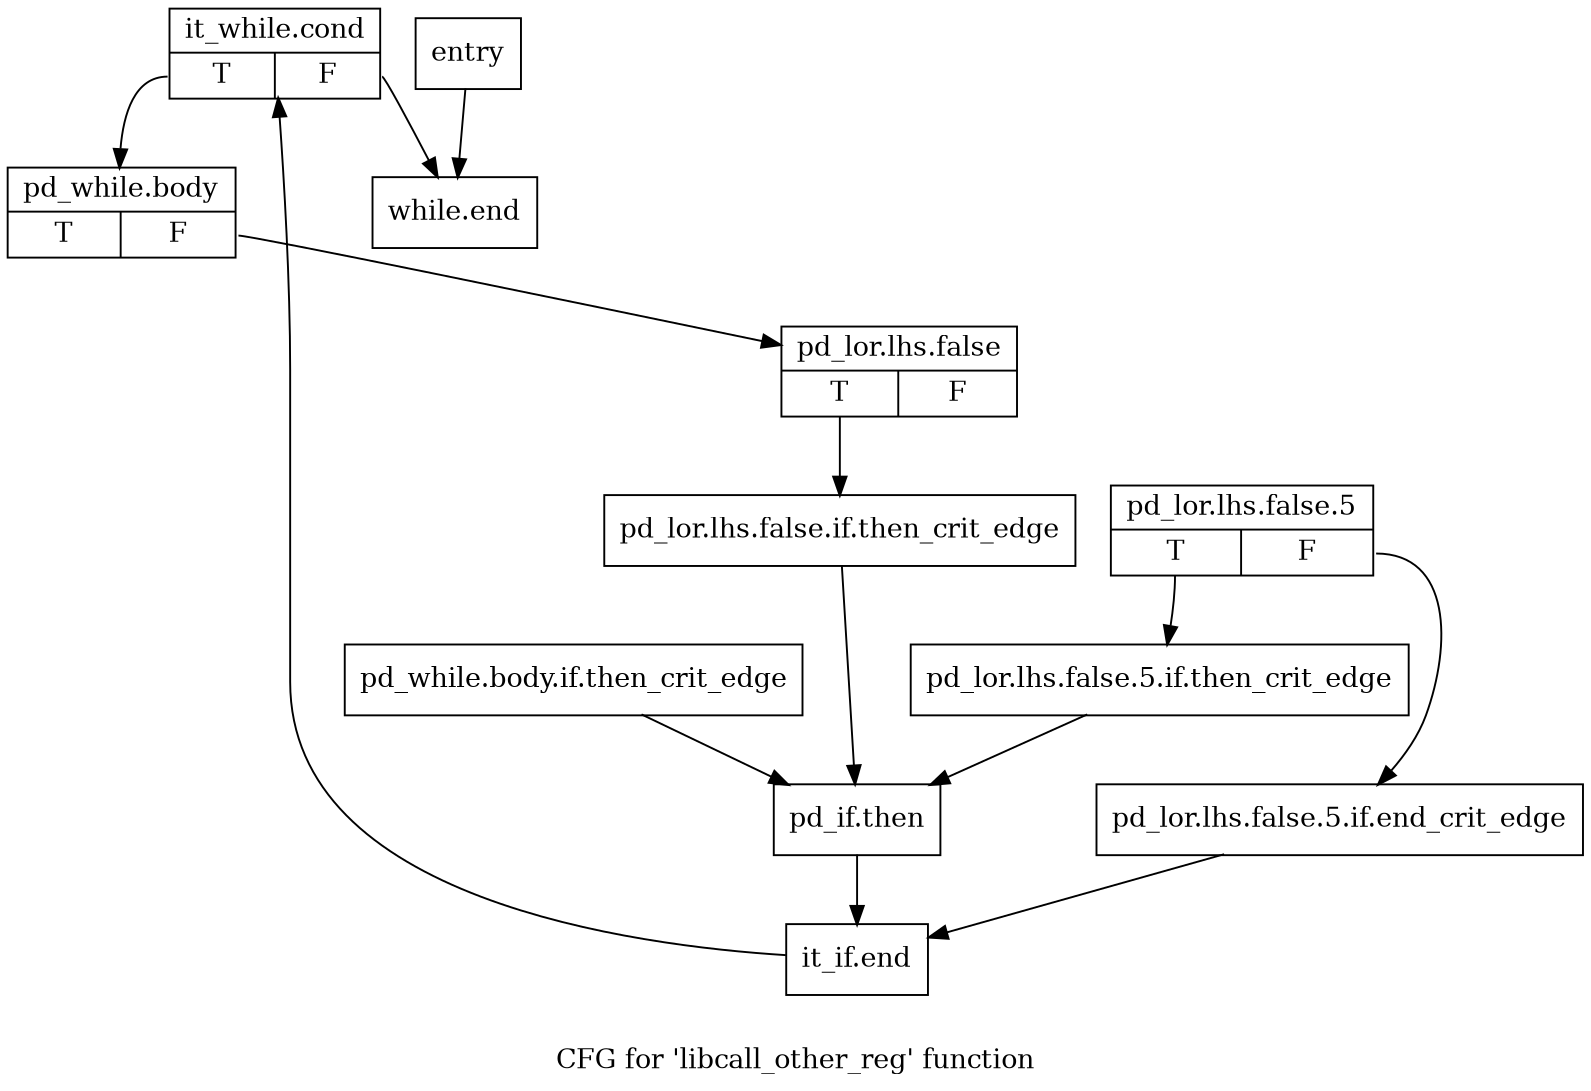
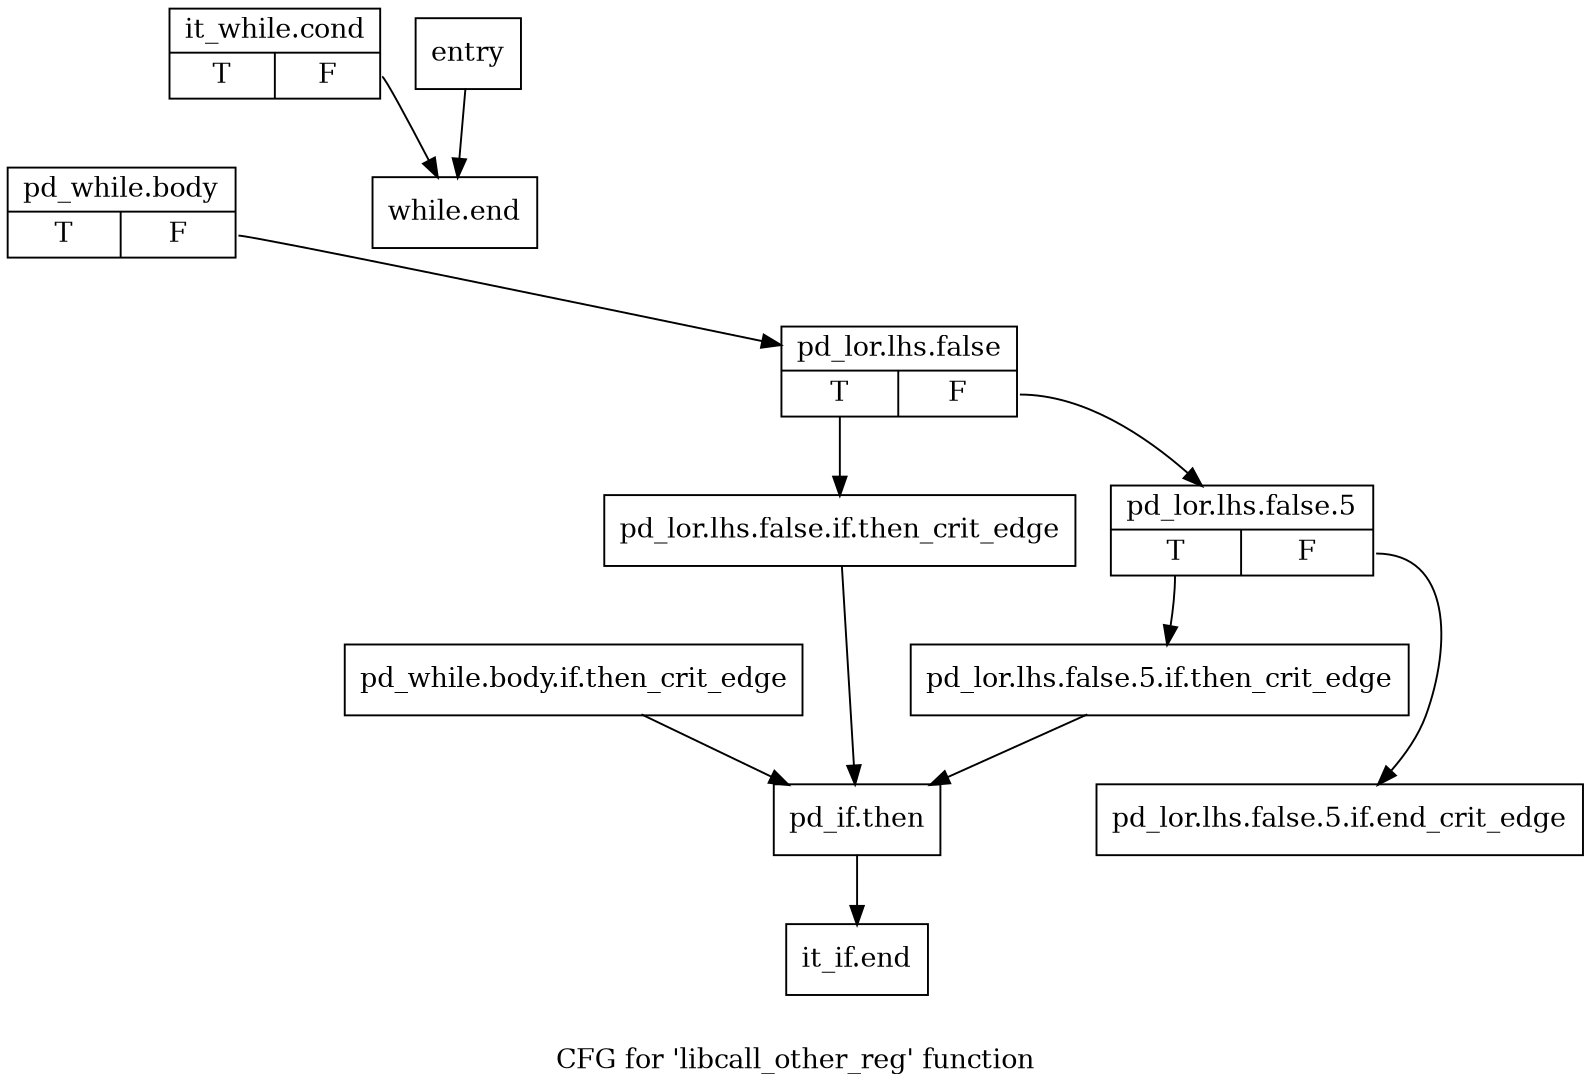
edge "it_while.cond" -> "pd_while.body": removed
edge "pd_lor.lhs.false" -> "pd_lor.lhs.false.5": added
edge "it_if.end" -> "it_while.cond": removed
edge "pd_lor.lhs.false.5.if.end_crit_edge" -> "it_if.end": removed
